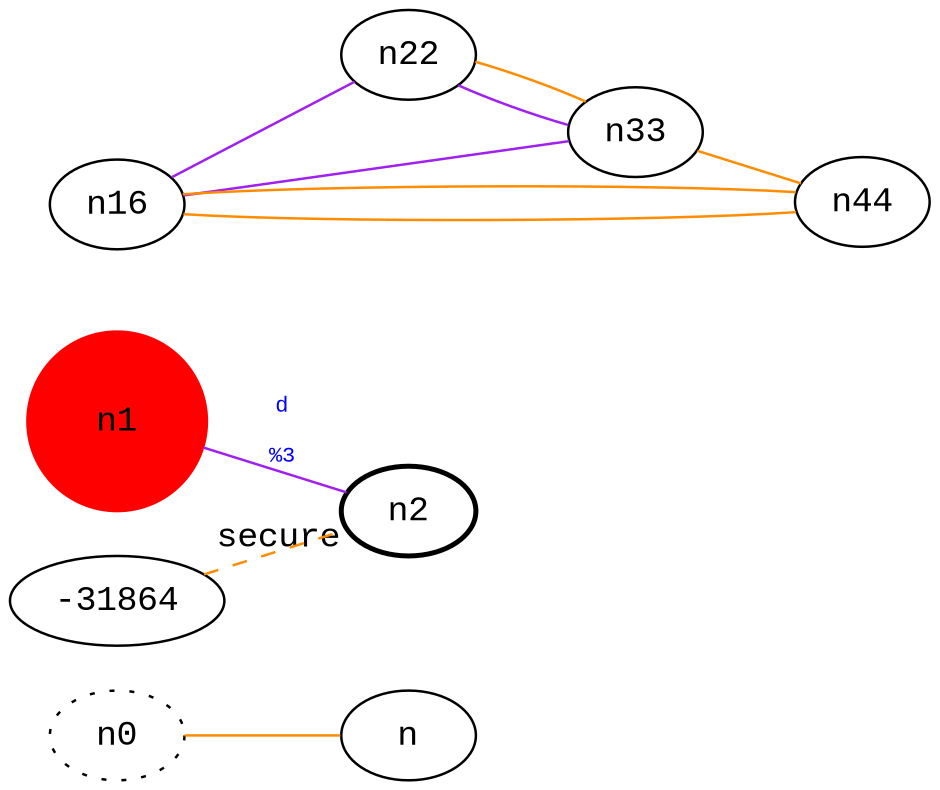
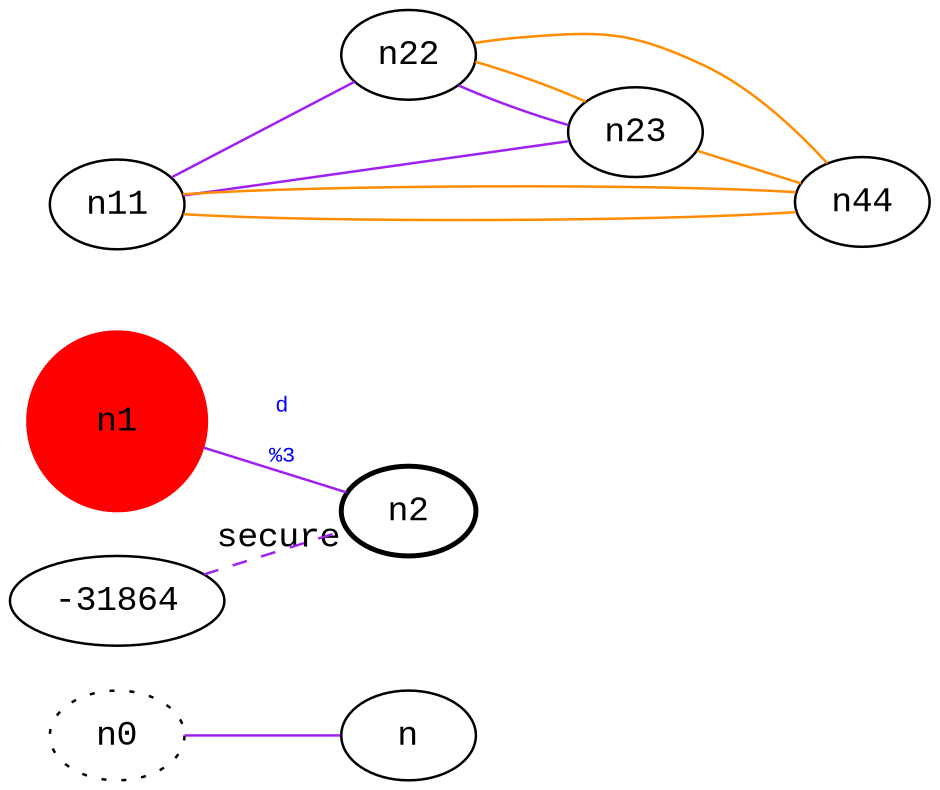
edge "n22" -- "n44": added
node "n33": label "n33" -> "n23"
node "n16": label "n16" -> "n11"
edge "n2 secure" -- "-31864": color darkorange -> purple
edge "n0" -- "n": color darkorange -> purple
